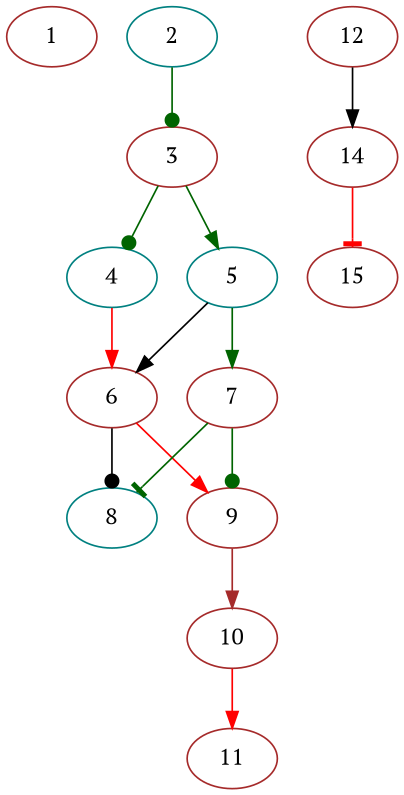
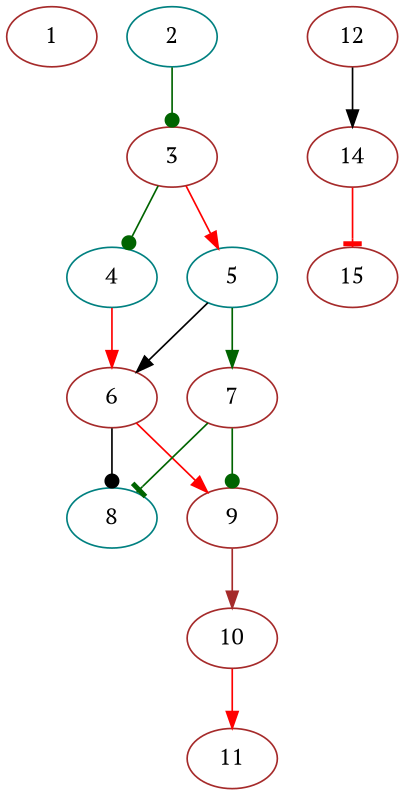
edge "3" -> "5": color darkgreen -> red
